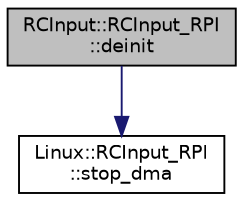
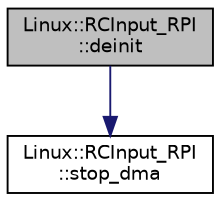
node "RCInput::RCInput_RPI ::deinit": label "RCInput::RCInput_RPI ::deinit" -> "Linux::RCInput_RPI ::deinit"
